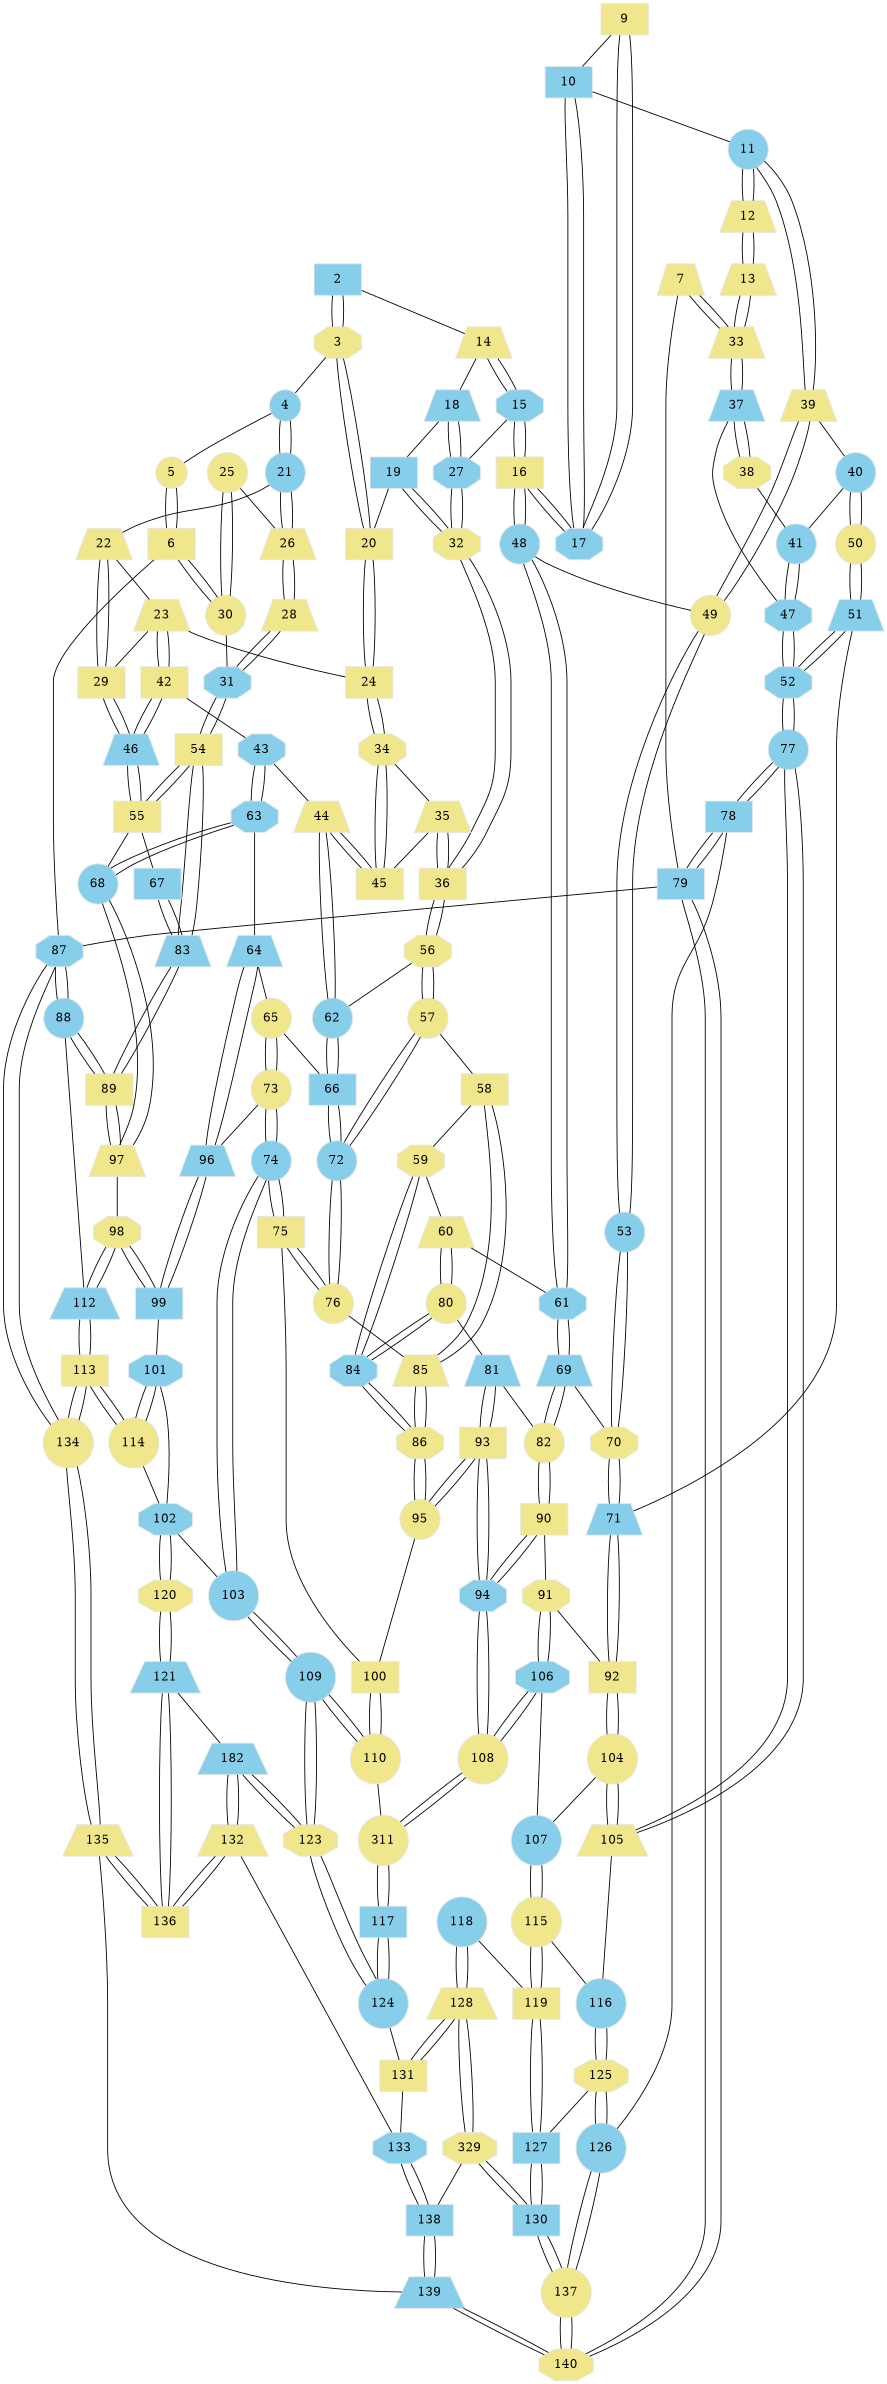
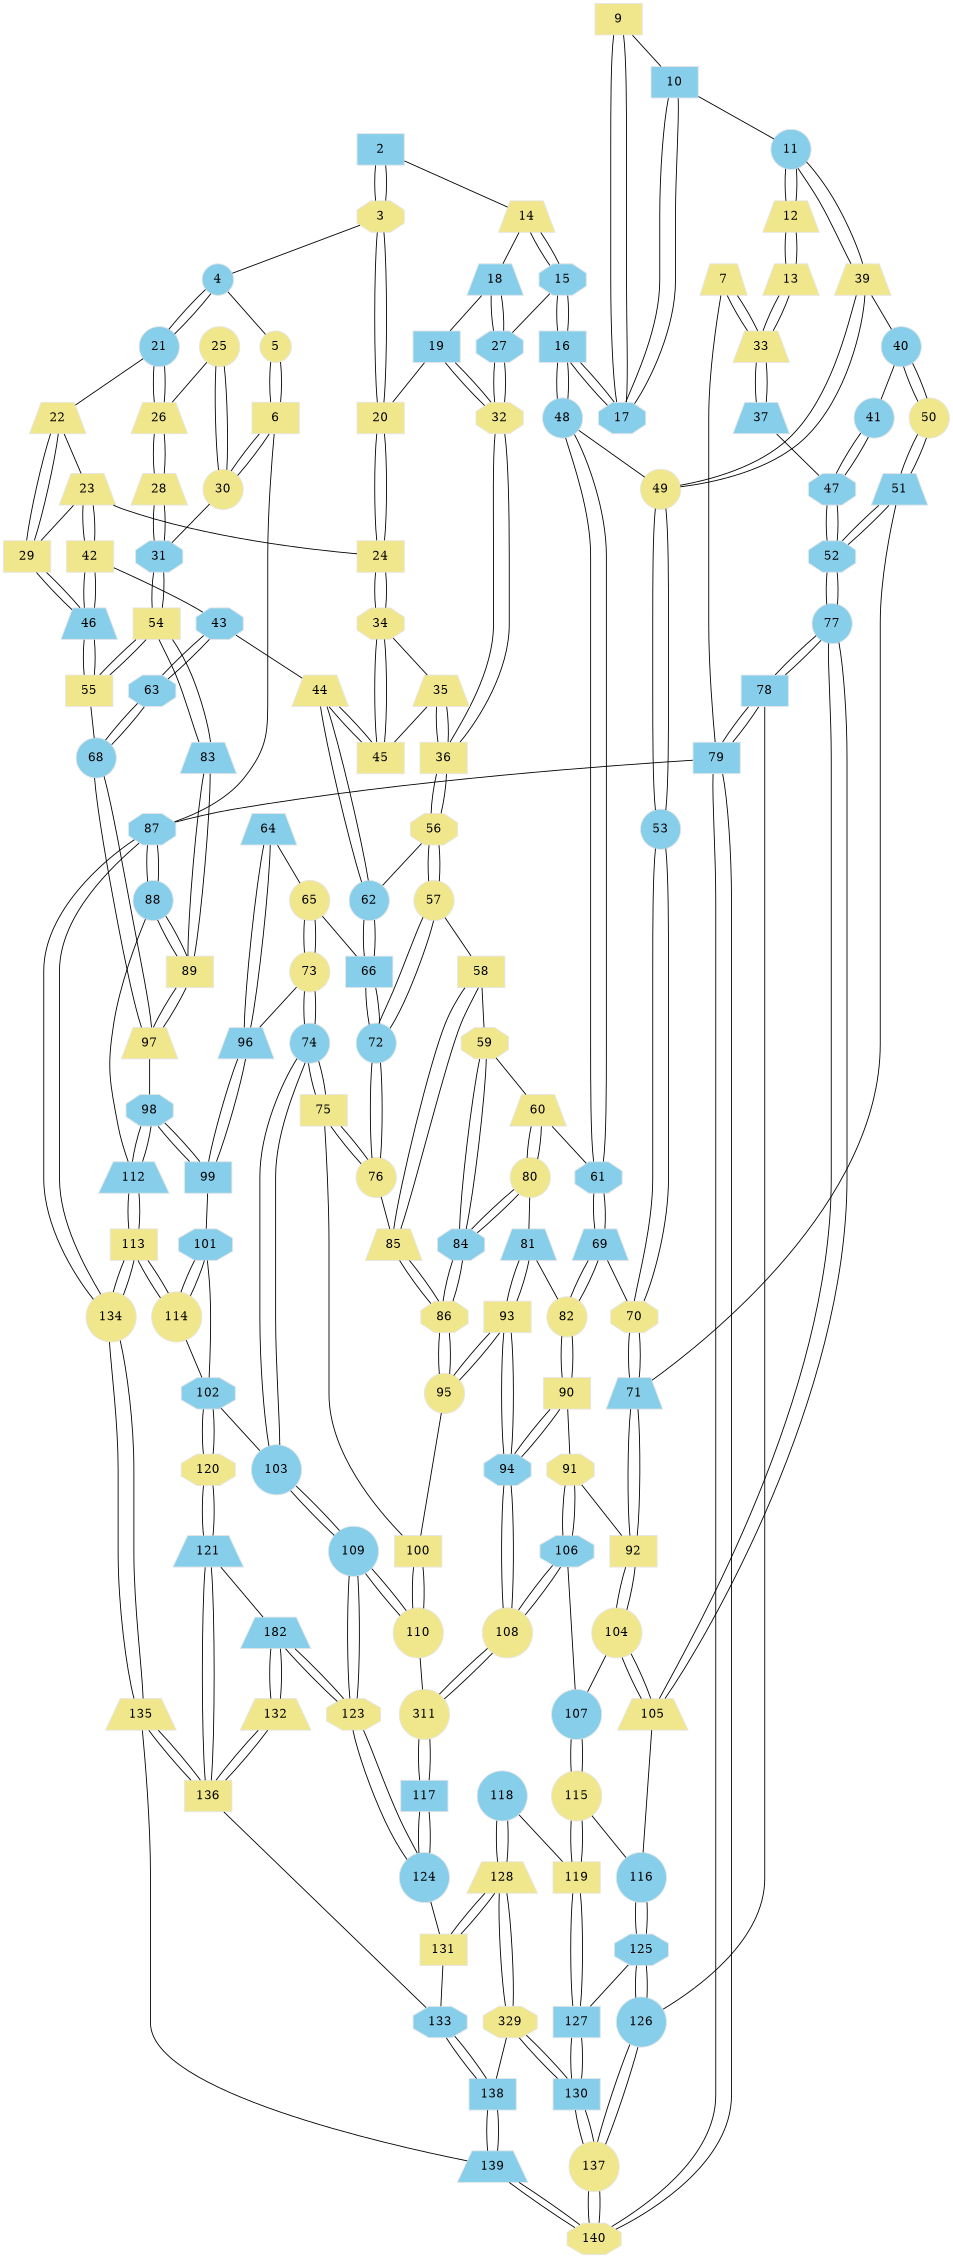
node "16": fillcolor khaki -> skyblue
node "38": removed
node "67": removed
edge "63" -- "64": removed
node "98": fillcolor khaki -> skyblue
edge "132" -- "133": now "136" -- "133"
node "125": fillcolor khaki -> skyblue
